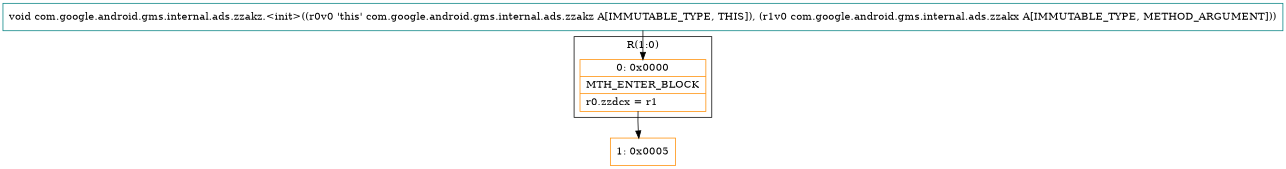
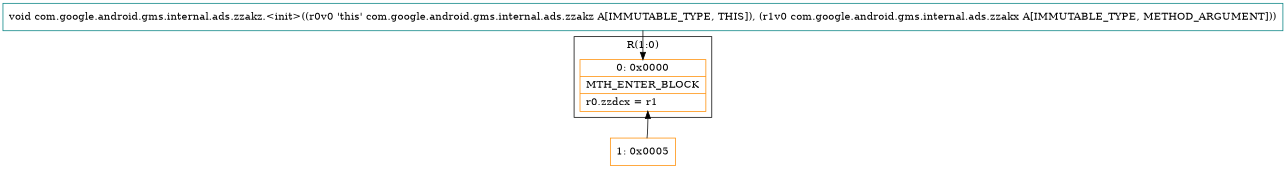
edge "0: 0x0000" -> "1: 0x0005": reversed
